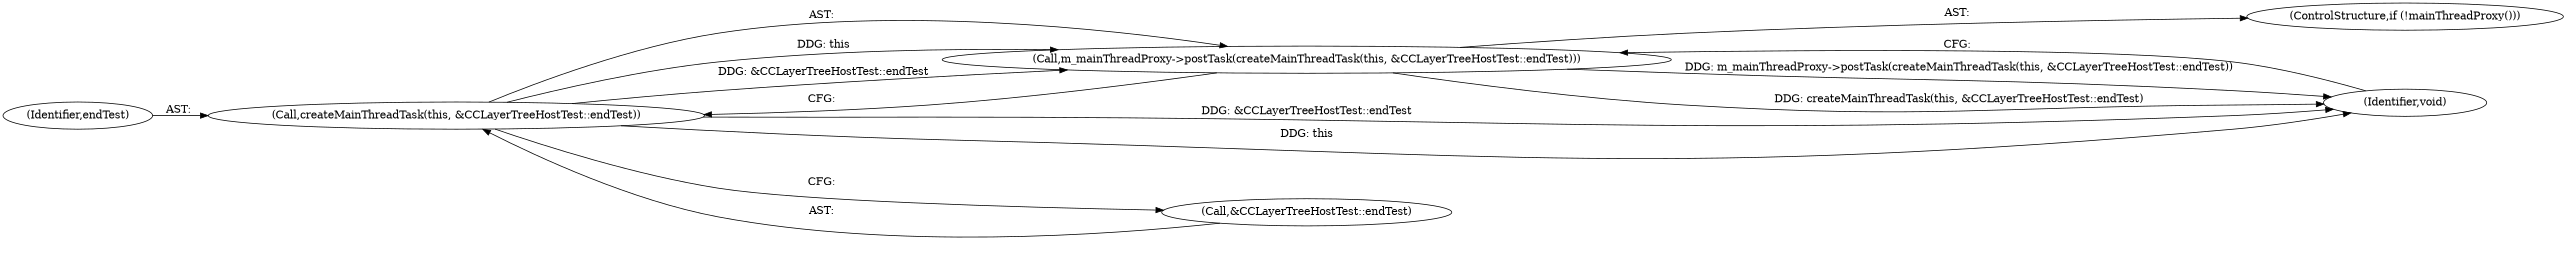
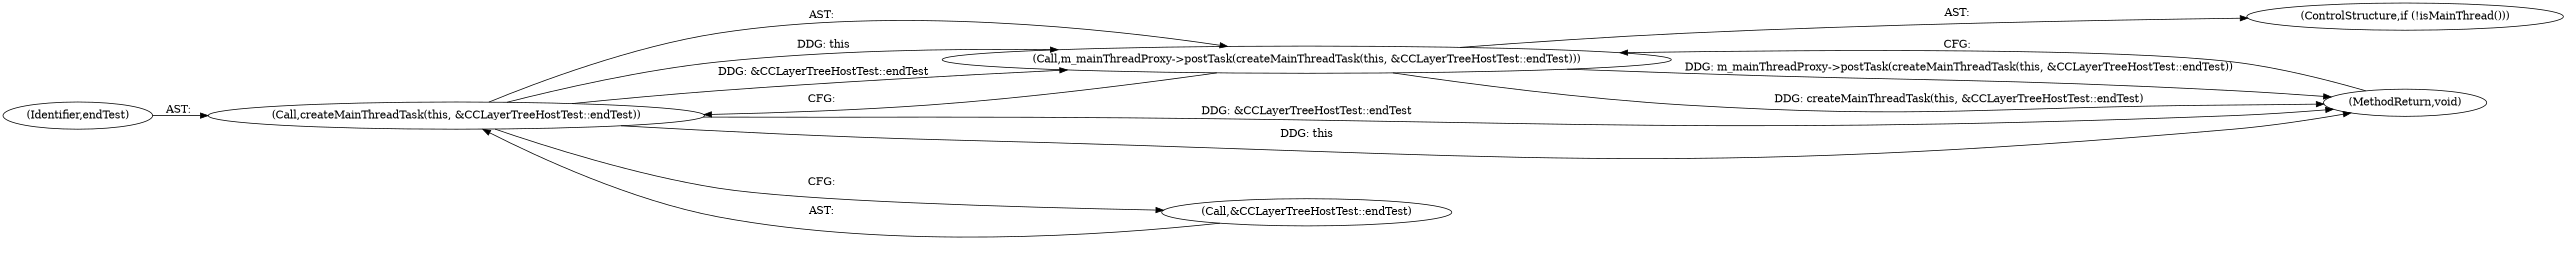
node "(ControlStructure,if (!mainThreadProxy()))": label "(ControlStructure,if (!mainThreadProxy()))" -> "(ControlStructure,if (!isMainThread()))"
node "(Identifier,void)": label "(Identifier,void)" -> "(MethodReturn,void)"
